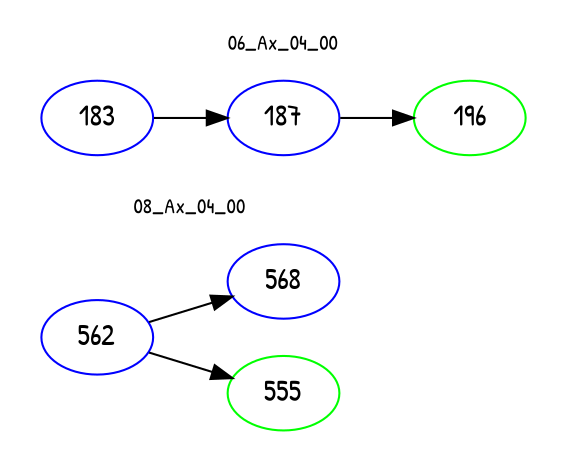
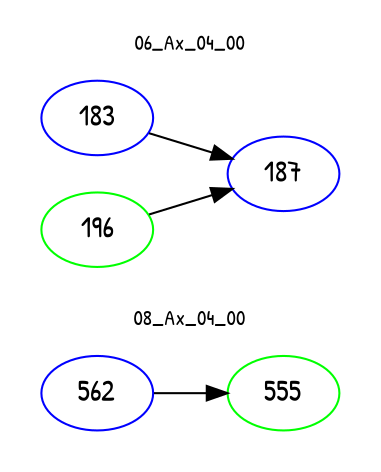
edge "187" -> "196": reversed
node "568": removed
